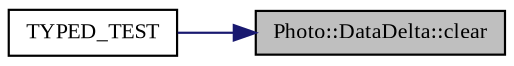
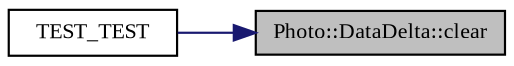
node "TYPED_TEST": label "TYPED_TEST" -> "TEST_TEST"
